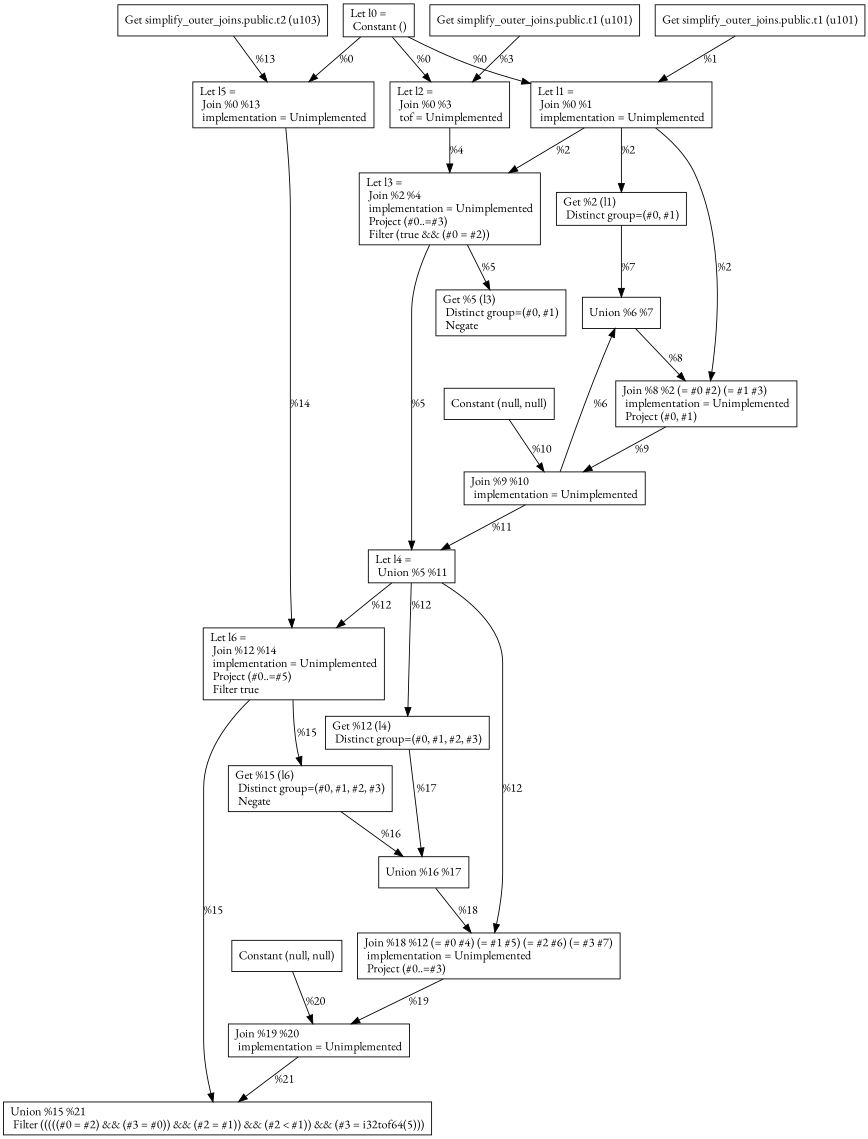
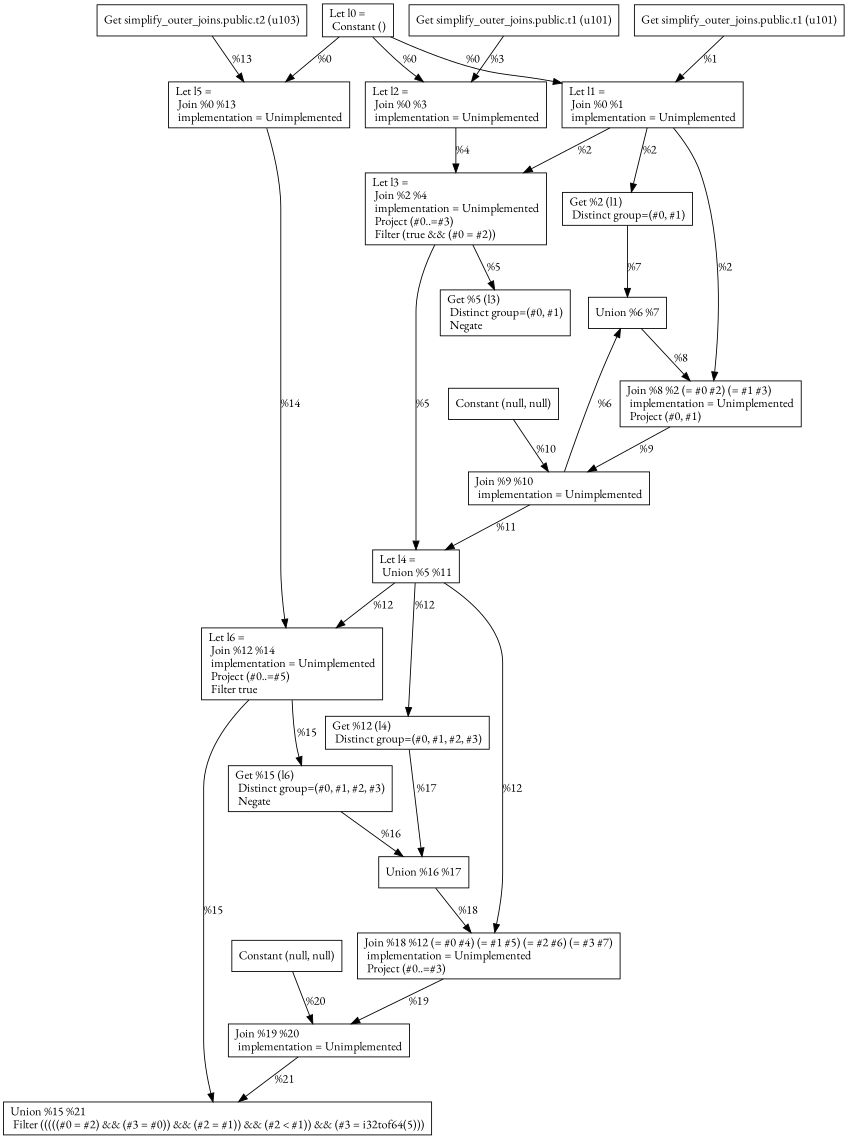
node "Let l2 = Join %0 %3 tof = Unimplemented": label "Let l2 = Join %0 %3 tof = Unimplemented" -> "Let l2 = Join %0 %3 implementation = Unimplemented"
